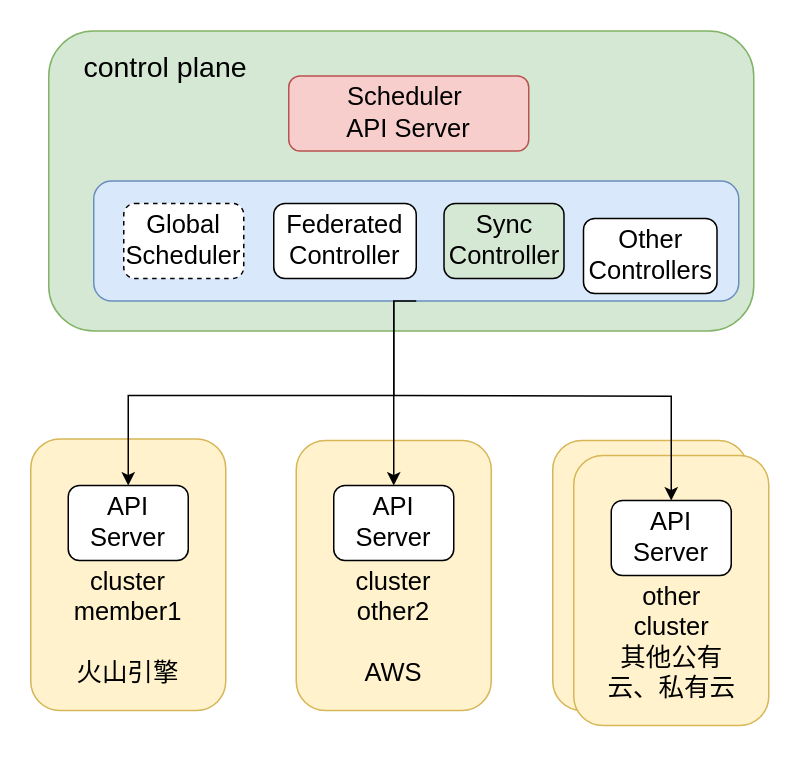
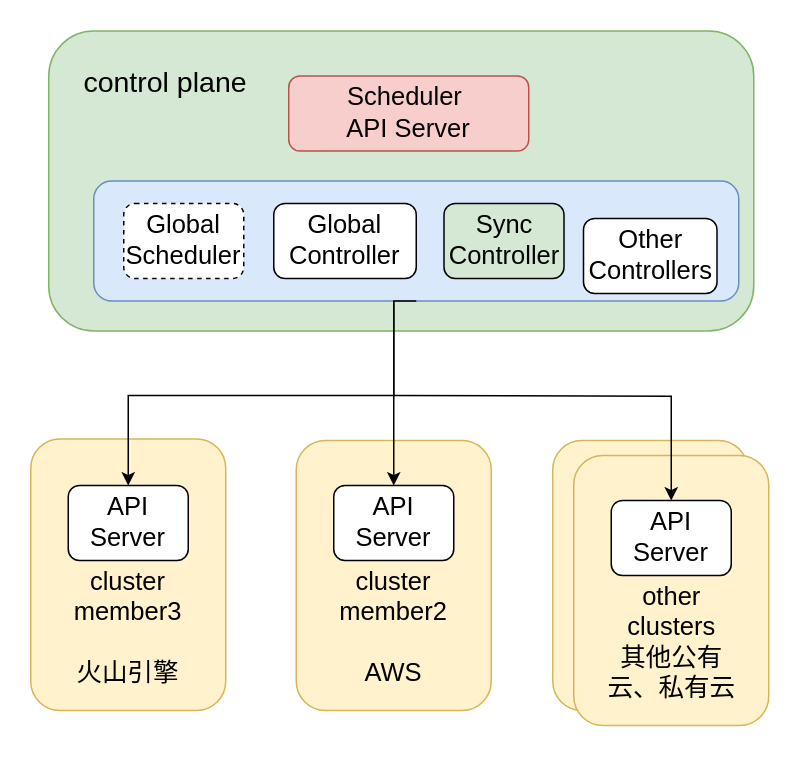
node "control plane": moved (166, 68) -> (166, 83)
node "Federated Controller": label "Federated Controller" -> "Global Controller"
node "cluster member1 火山引擎": label "cluster member1 火山引擎" -> "cluster member3 火山引擎"
node "cluster other2 AWS": label "cluster other2 AWS" -> "cluster member2 AWS"
node "other cluster 其他公有云、私有云": label "other cluster 其他公有云、私有云" -> "other clusters 其他公有云、私有云"
